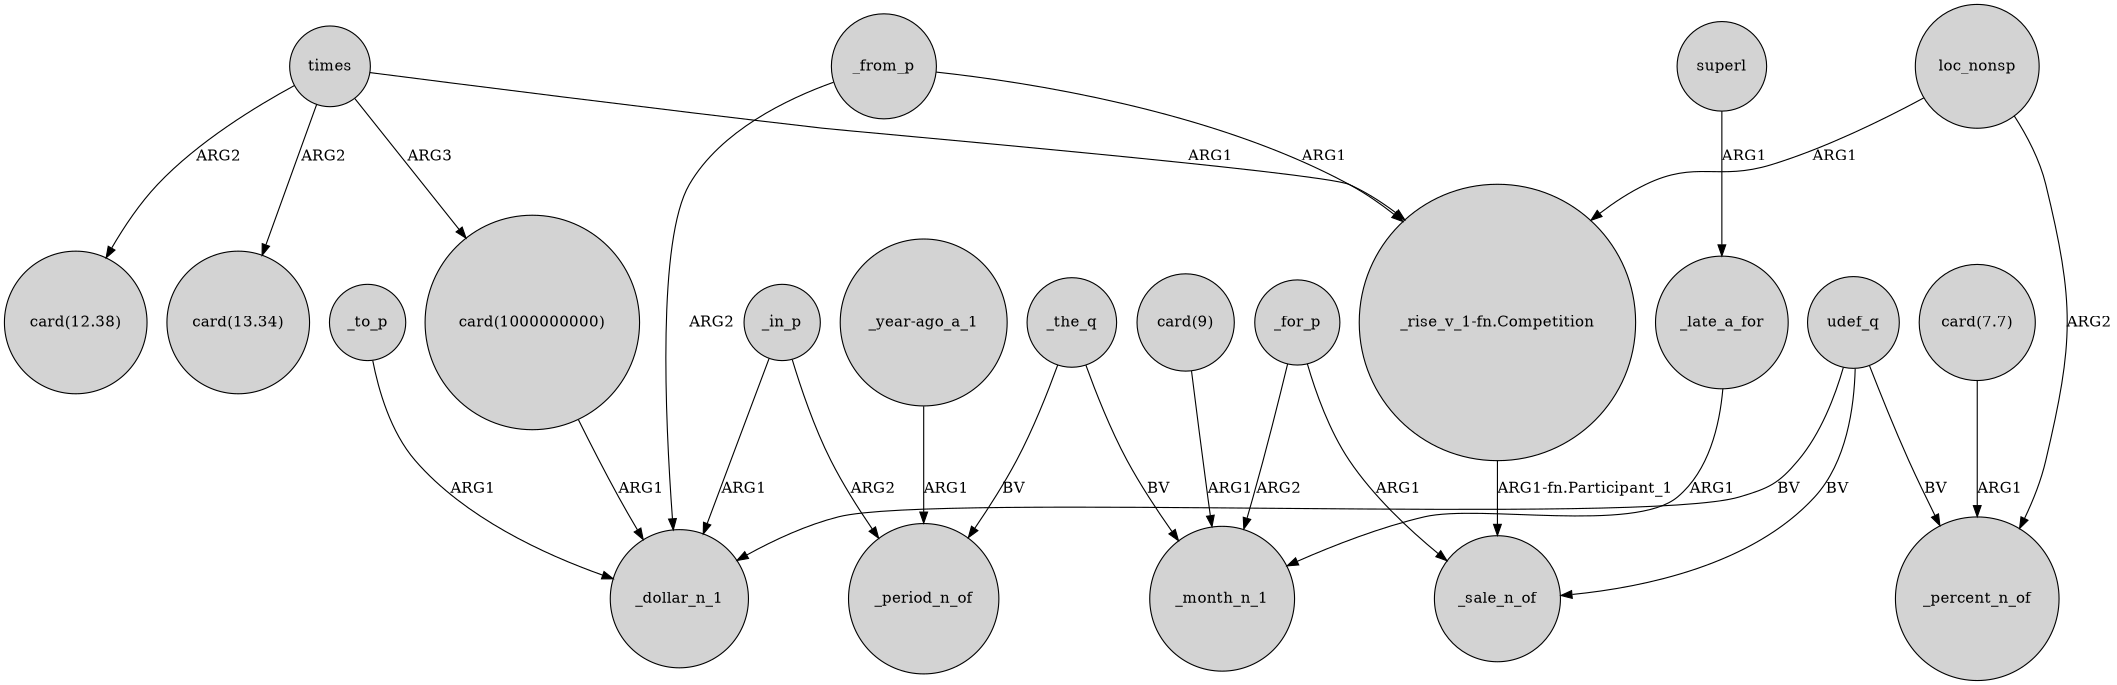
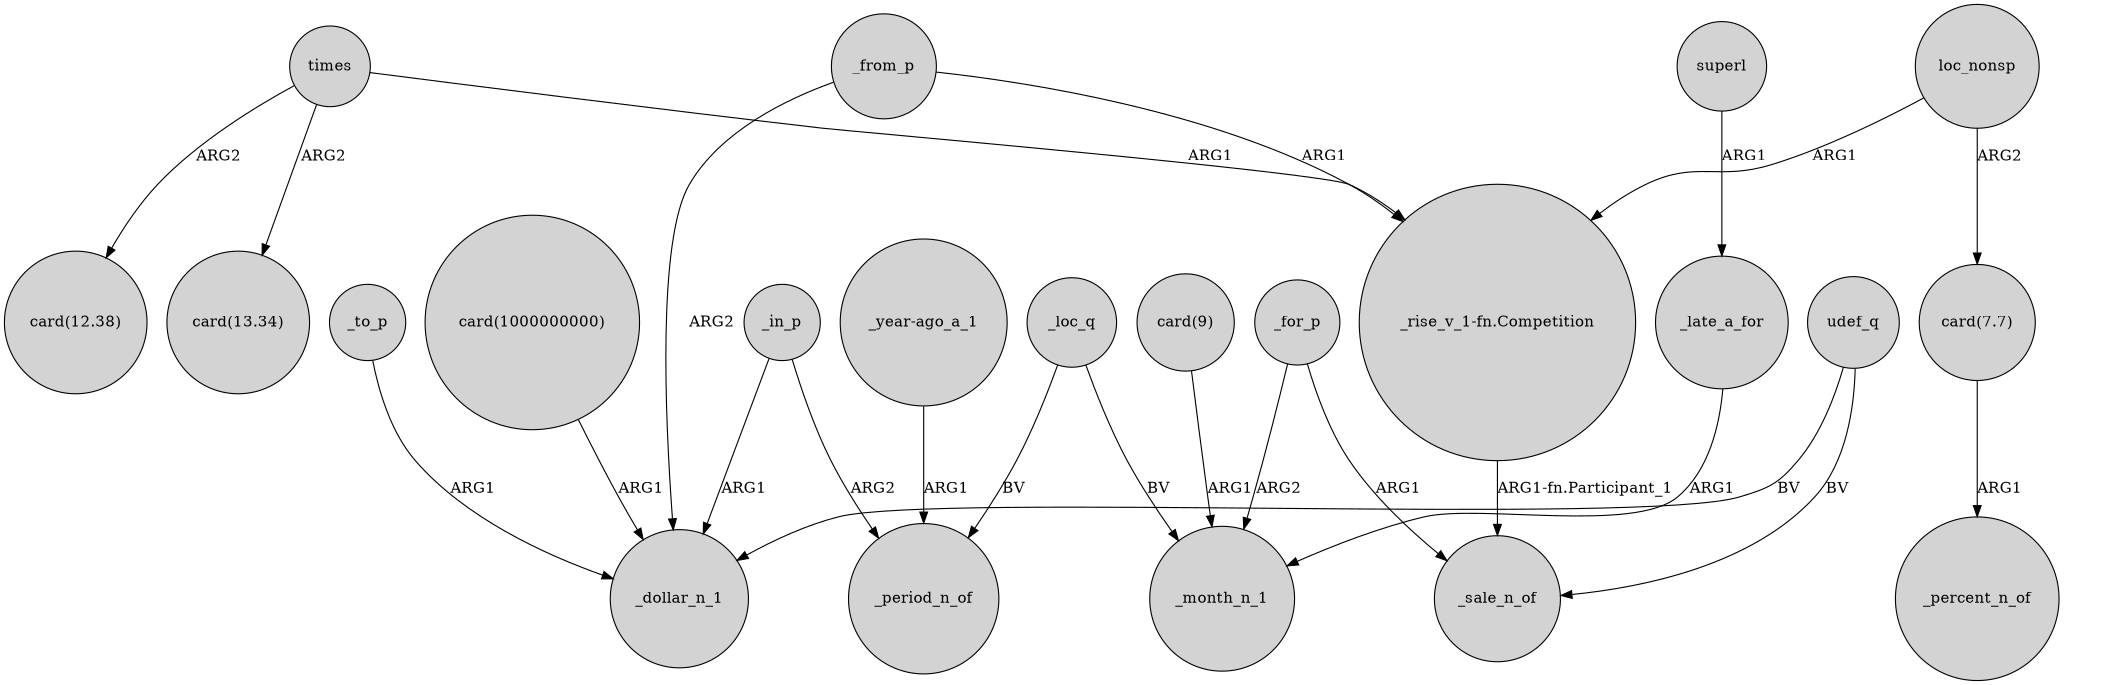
edge "times" -> "card(1000000000)": removed, label "ARG3"
edge "loc_nonsp" -> "_percent_n_of": now "loc_nonsp" -> "card(7.7)"
node "_the_q": label "_the_q" -> "_loc_q"
edge "udef_q" -> "_percent_n_of": removed, label "BV"
